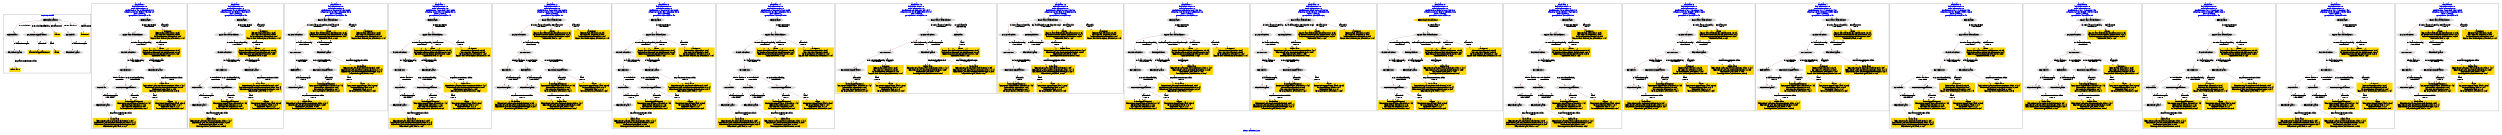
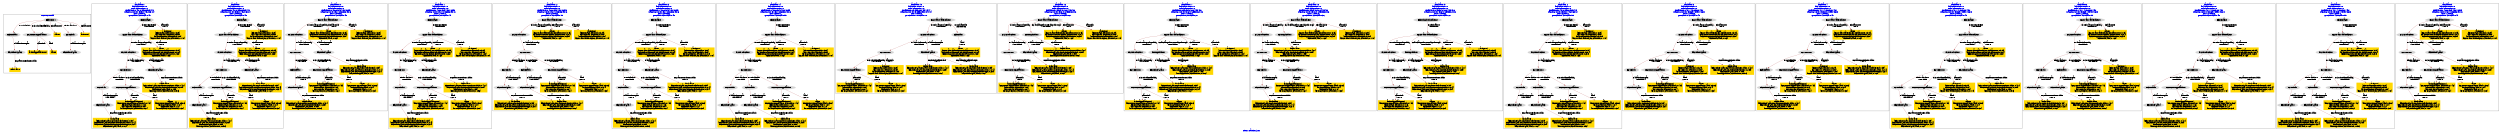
node "E39_Information1": label "E39_Information1" -> "E39_Actor1"
node "E33_Linguistic_Object2": fillcolor gold -> lightgray
node "classLink_appellation_uri": label "classLink_appellation_uri" -> "artist_appellation_uri"
